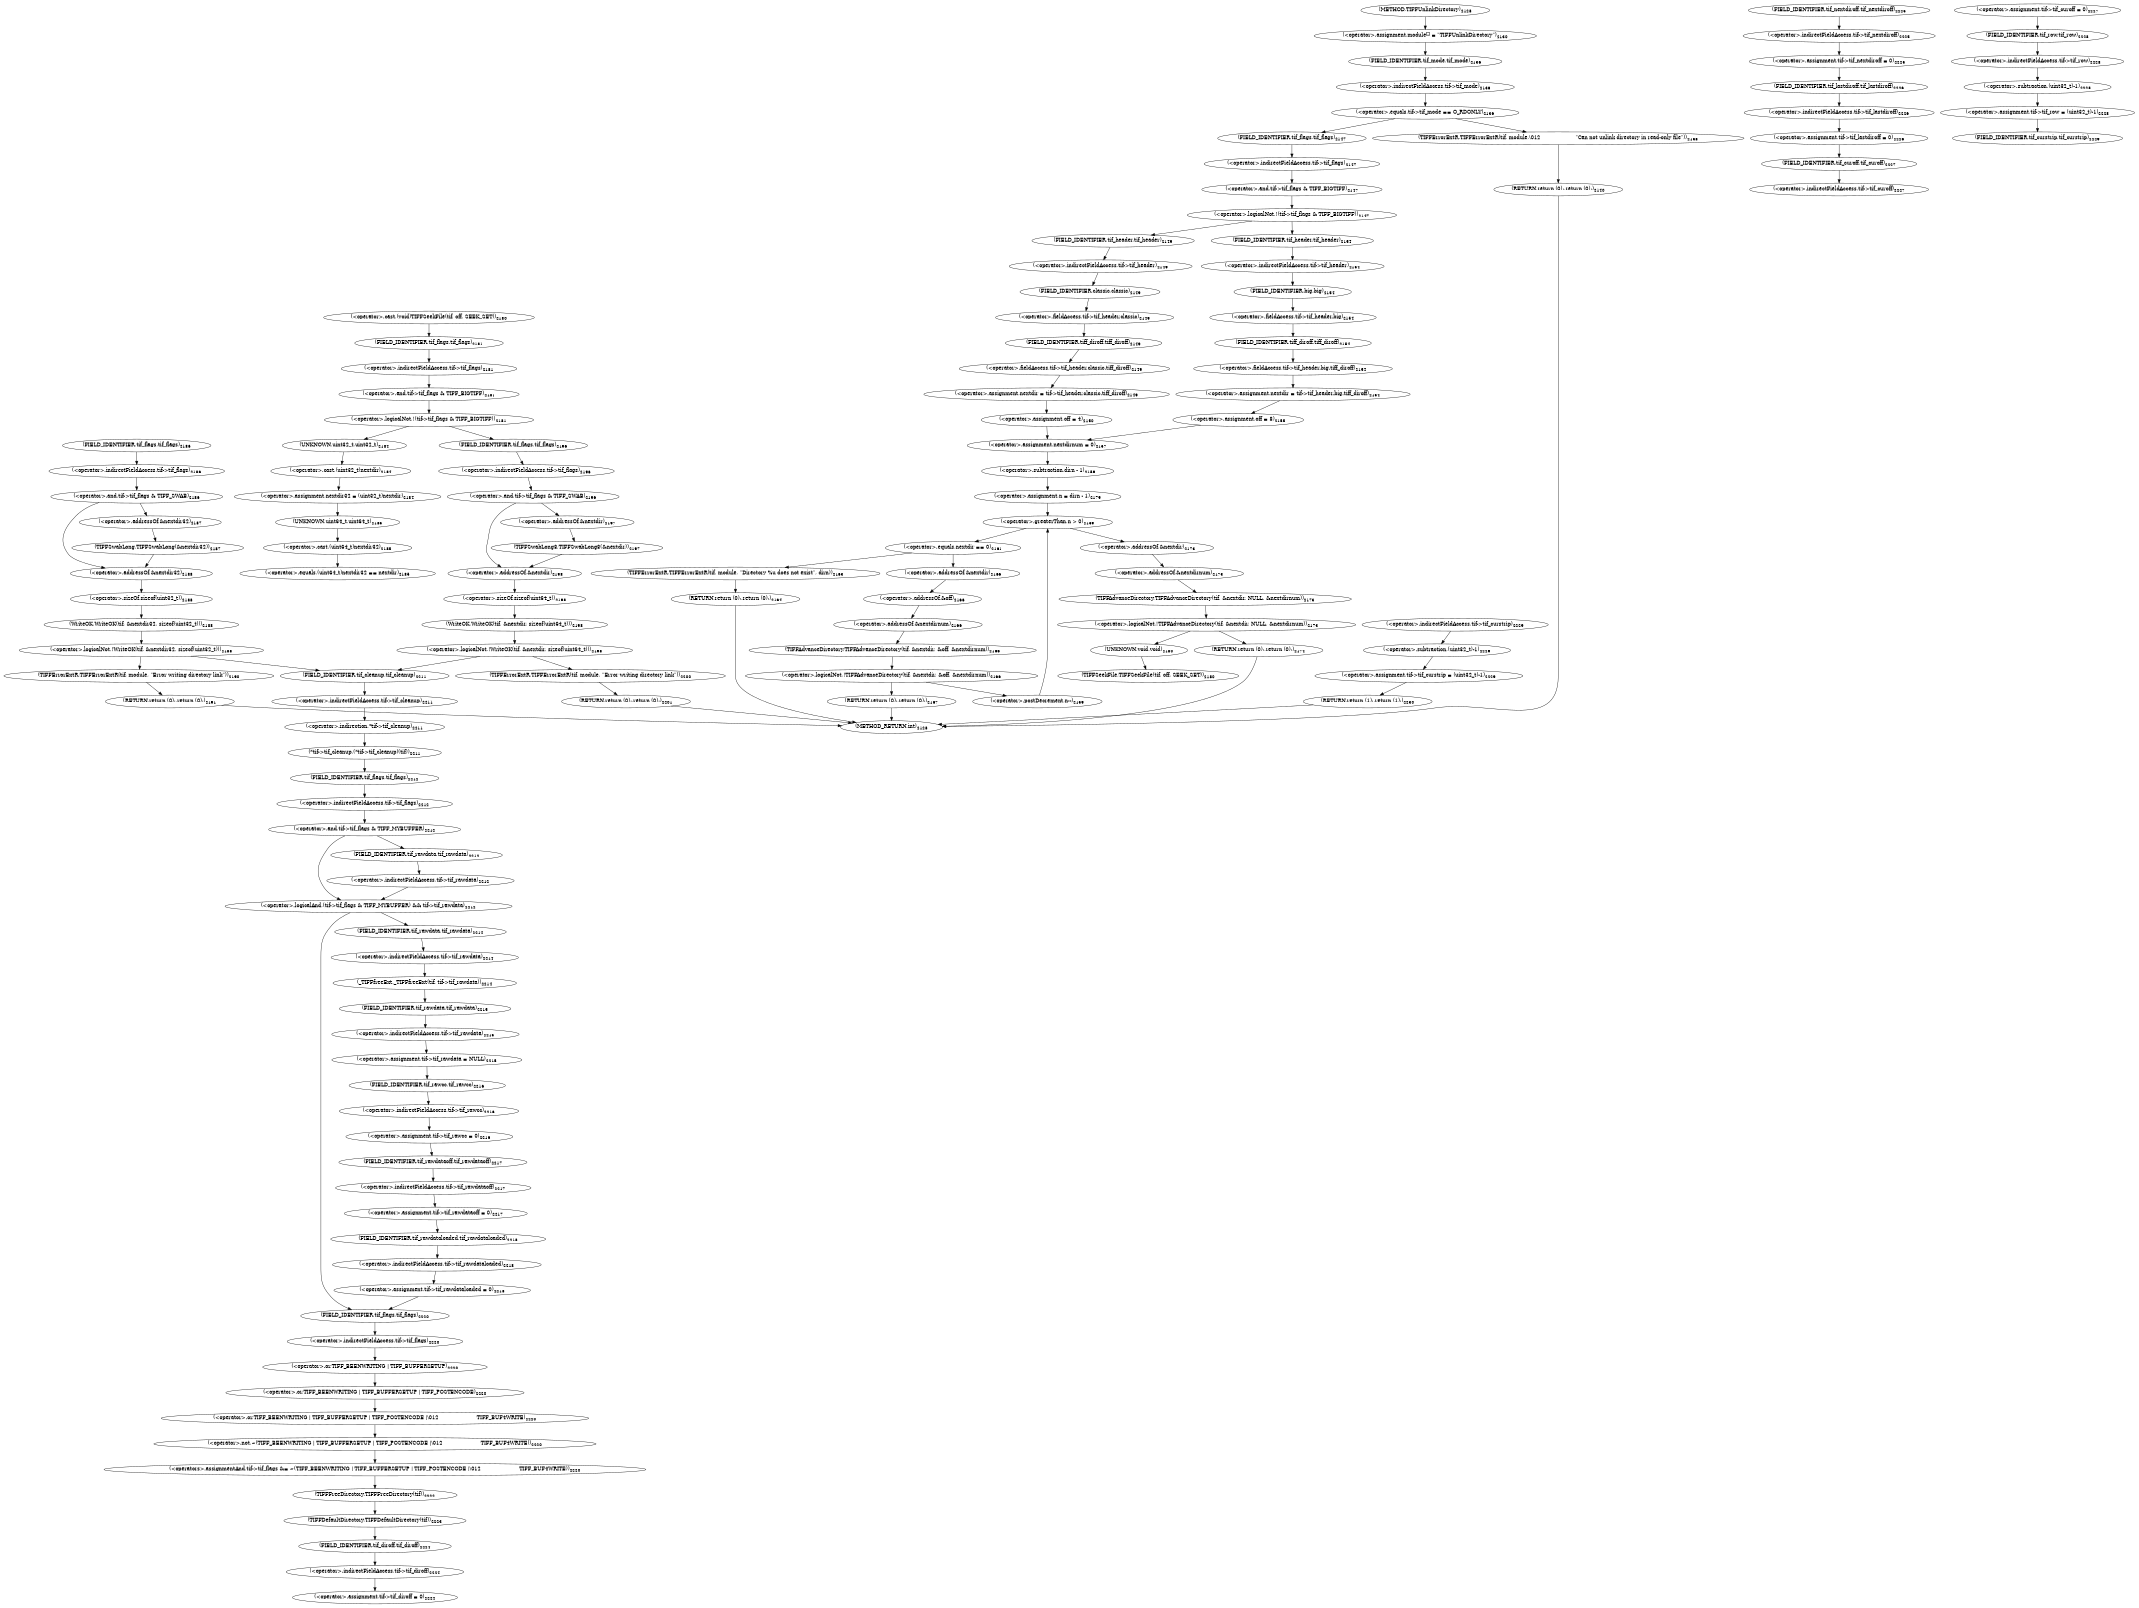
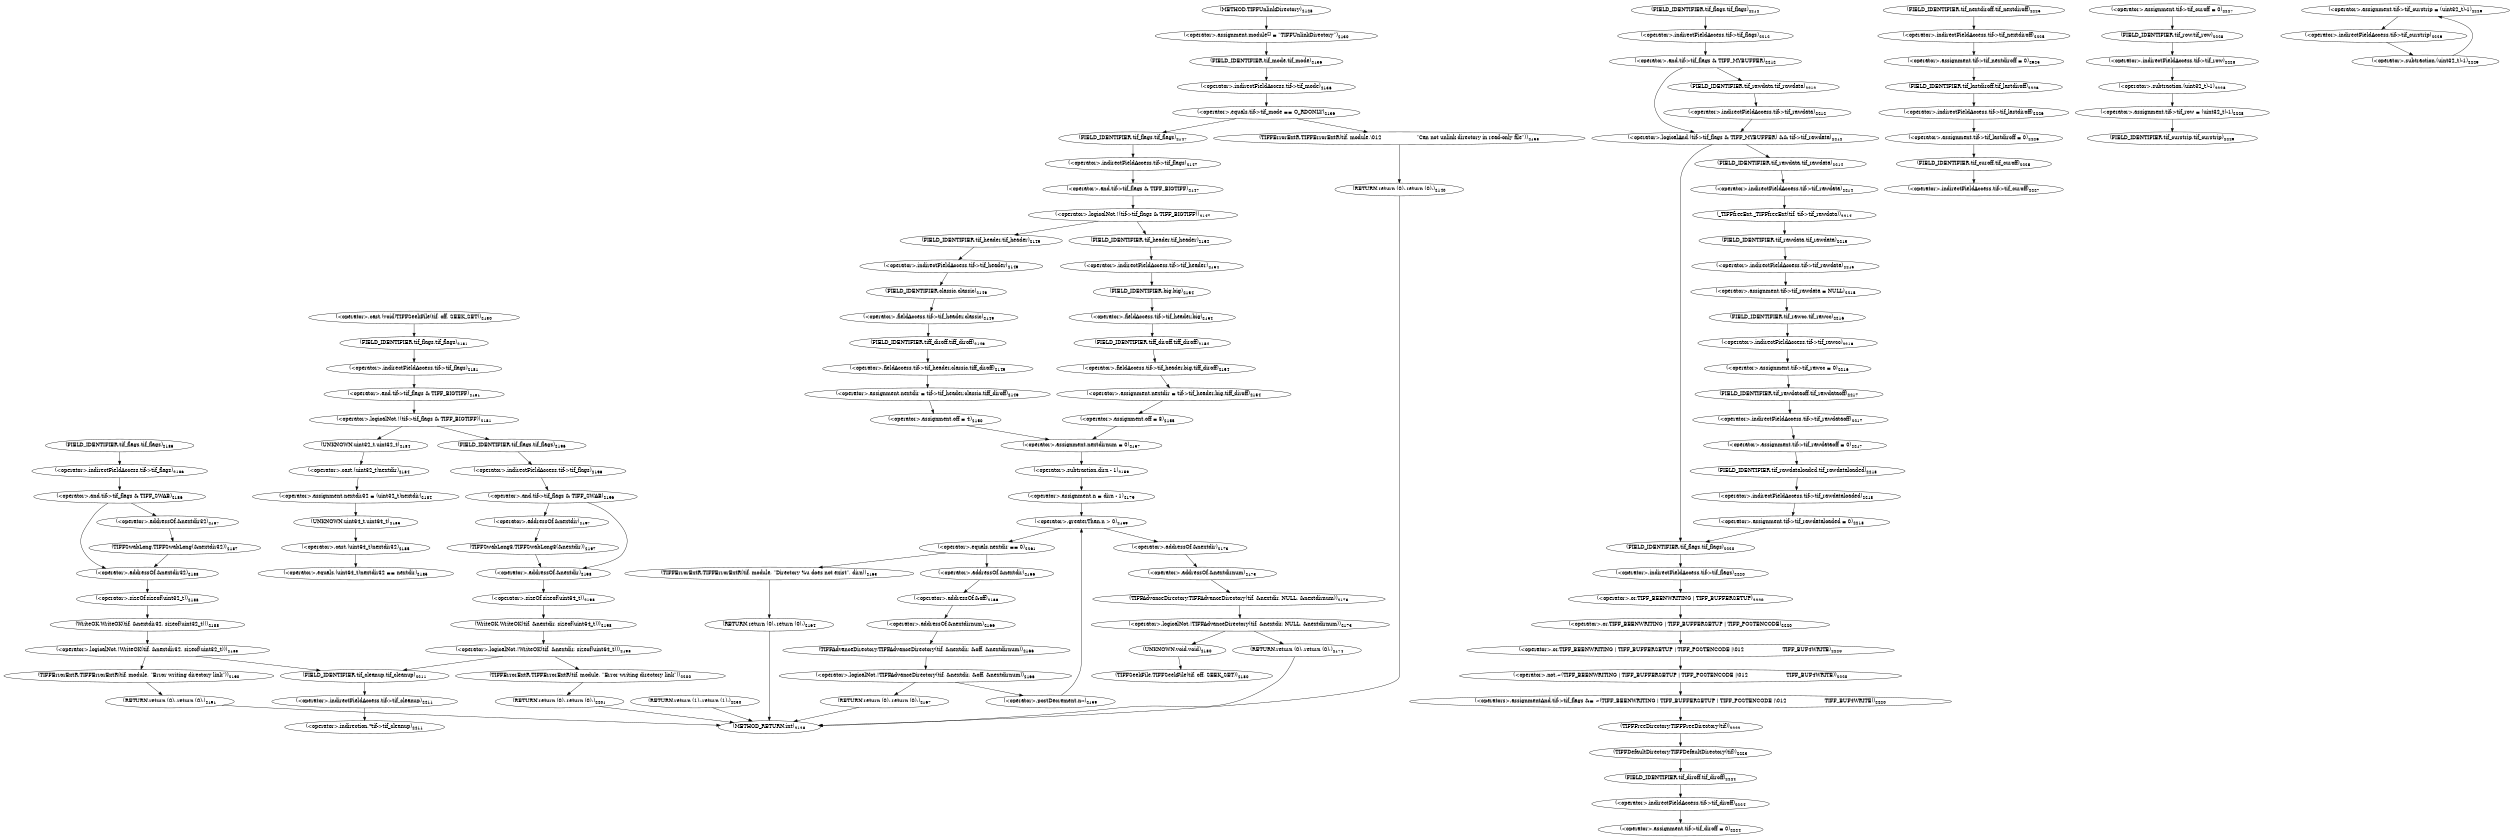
node "(<operator>.assignment,tif->tif_nextdiroff = 0)": text "2225" -> "2925"
node "(FIELD_IDENTIFIER,tif_curoff,tif_curoff)": text "2227" -> "2225"
node "(<operator>.equals,nextdir == 0)": text "2161" -> "2261"
edge "(<operator>.assignment,tif->tif_curstrip = (uint32_t)-1)" -> "(RETURN,return (1);,return (1);)": now "(<operator>.assignment,tif->tif_curstrip = (uint32_t)-1)" -> "(<operator>.indirectFieldAccess,tif->tif_curstrip)"
node "(*tif->tif_cleanup,(*tif->tif_cleanup)(tif))": removed
